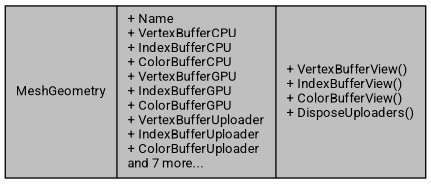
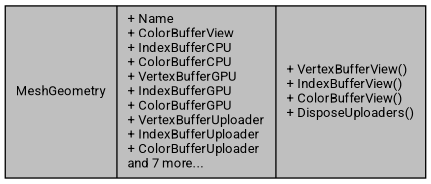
node "MeshGeometry": text "+ VertexBufferCPU" -> "+ ColorBufferView"
